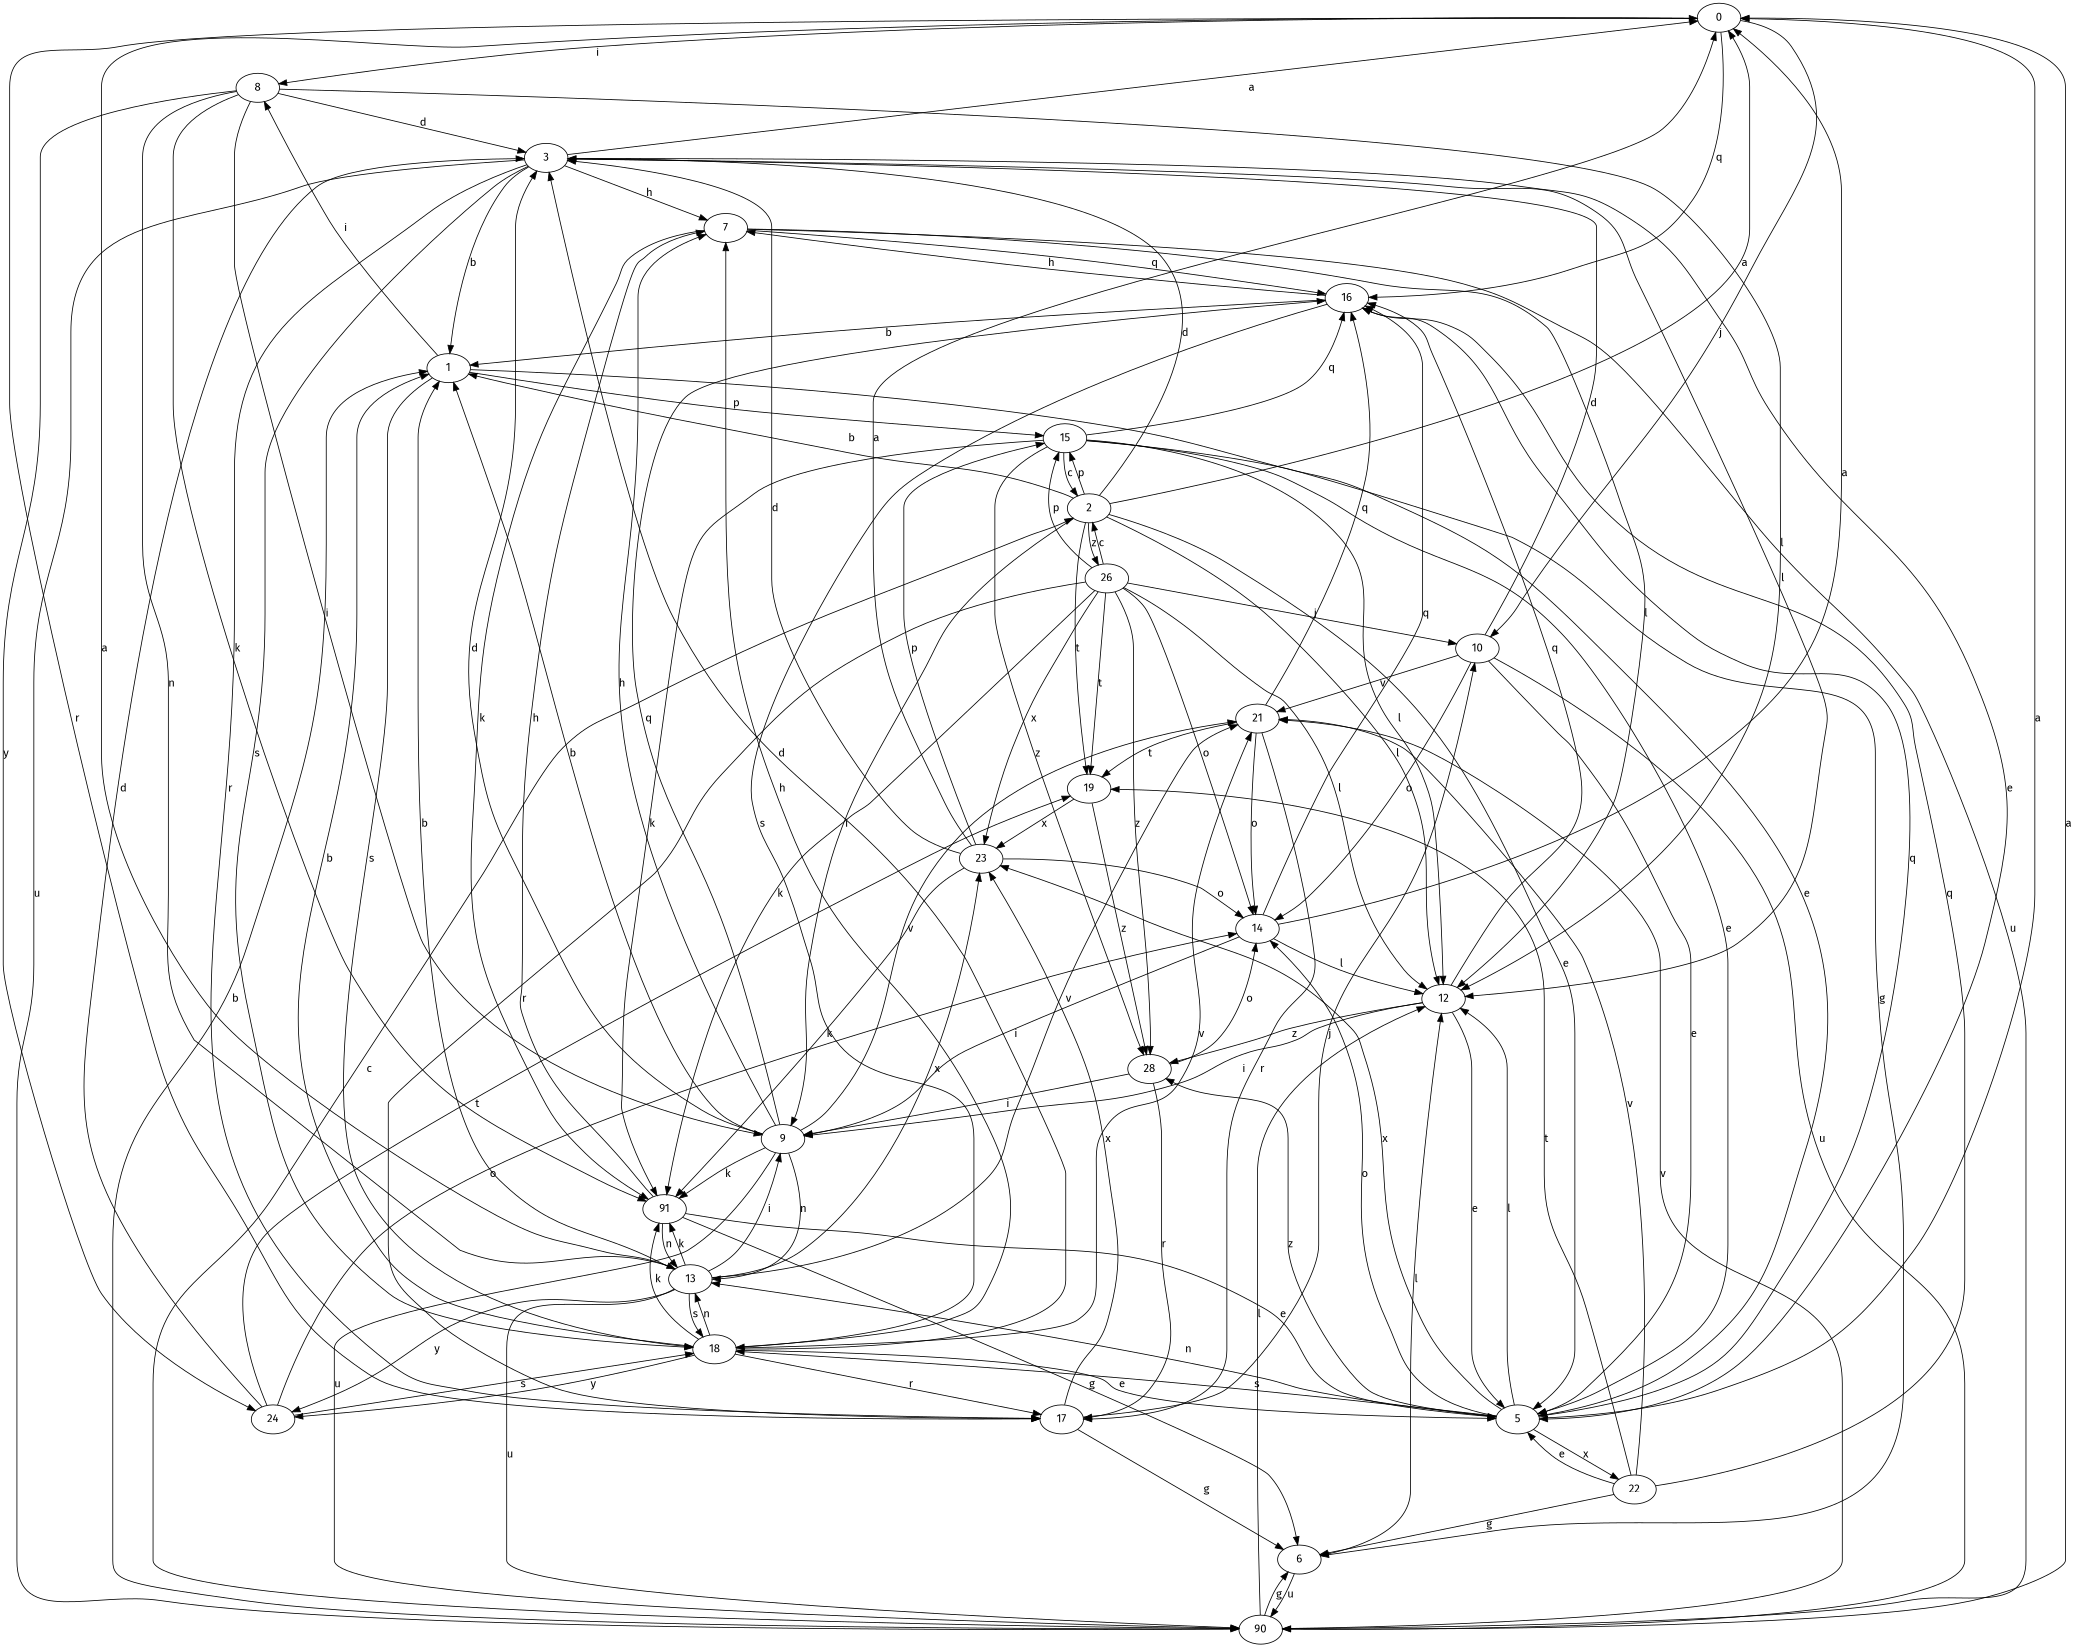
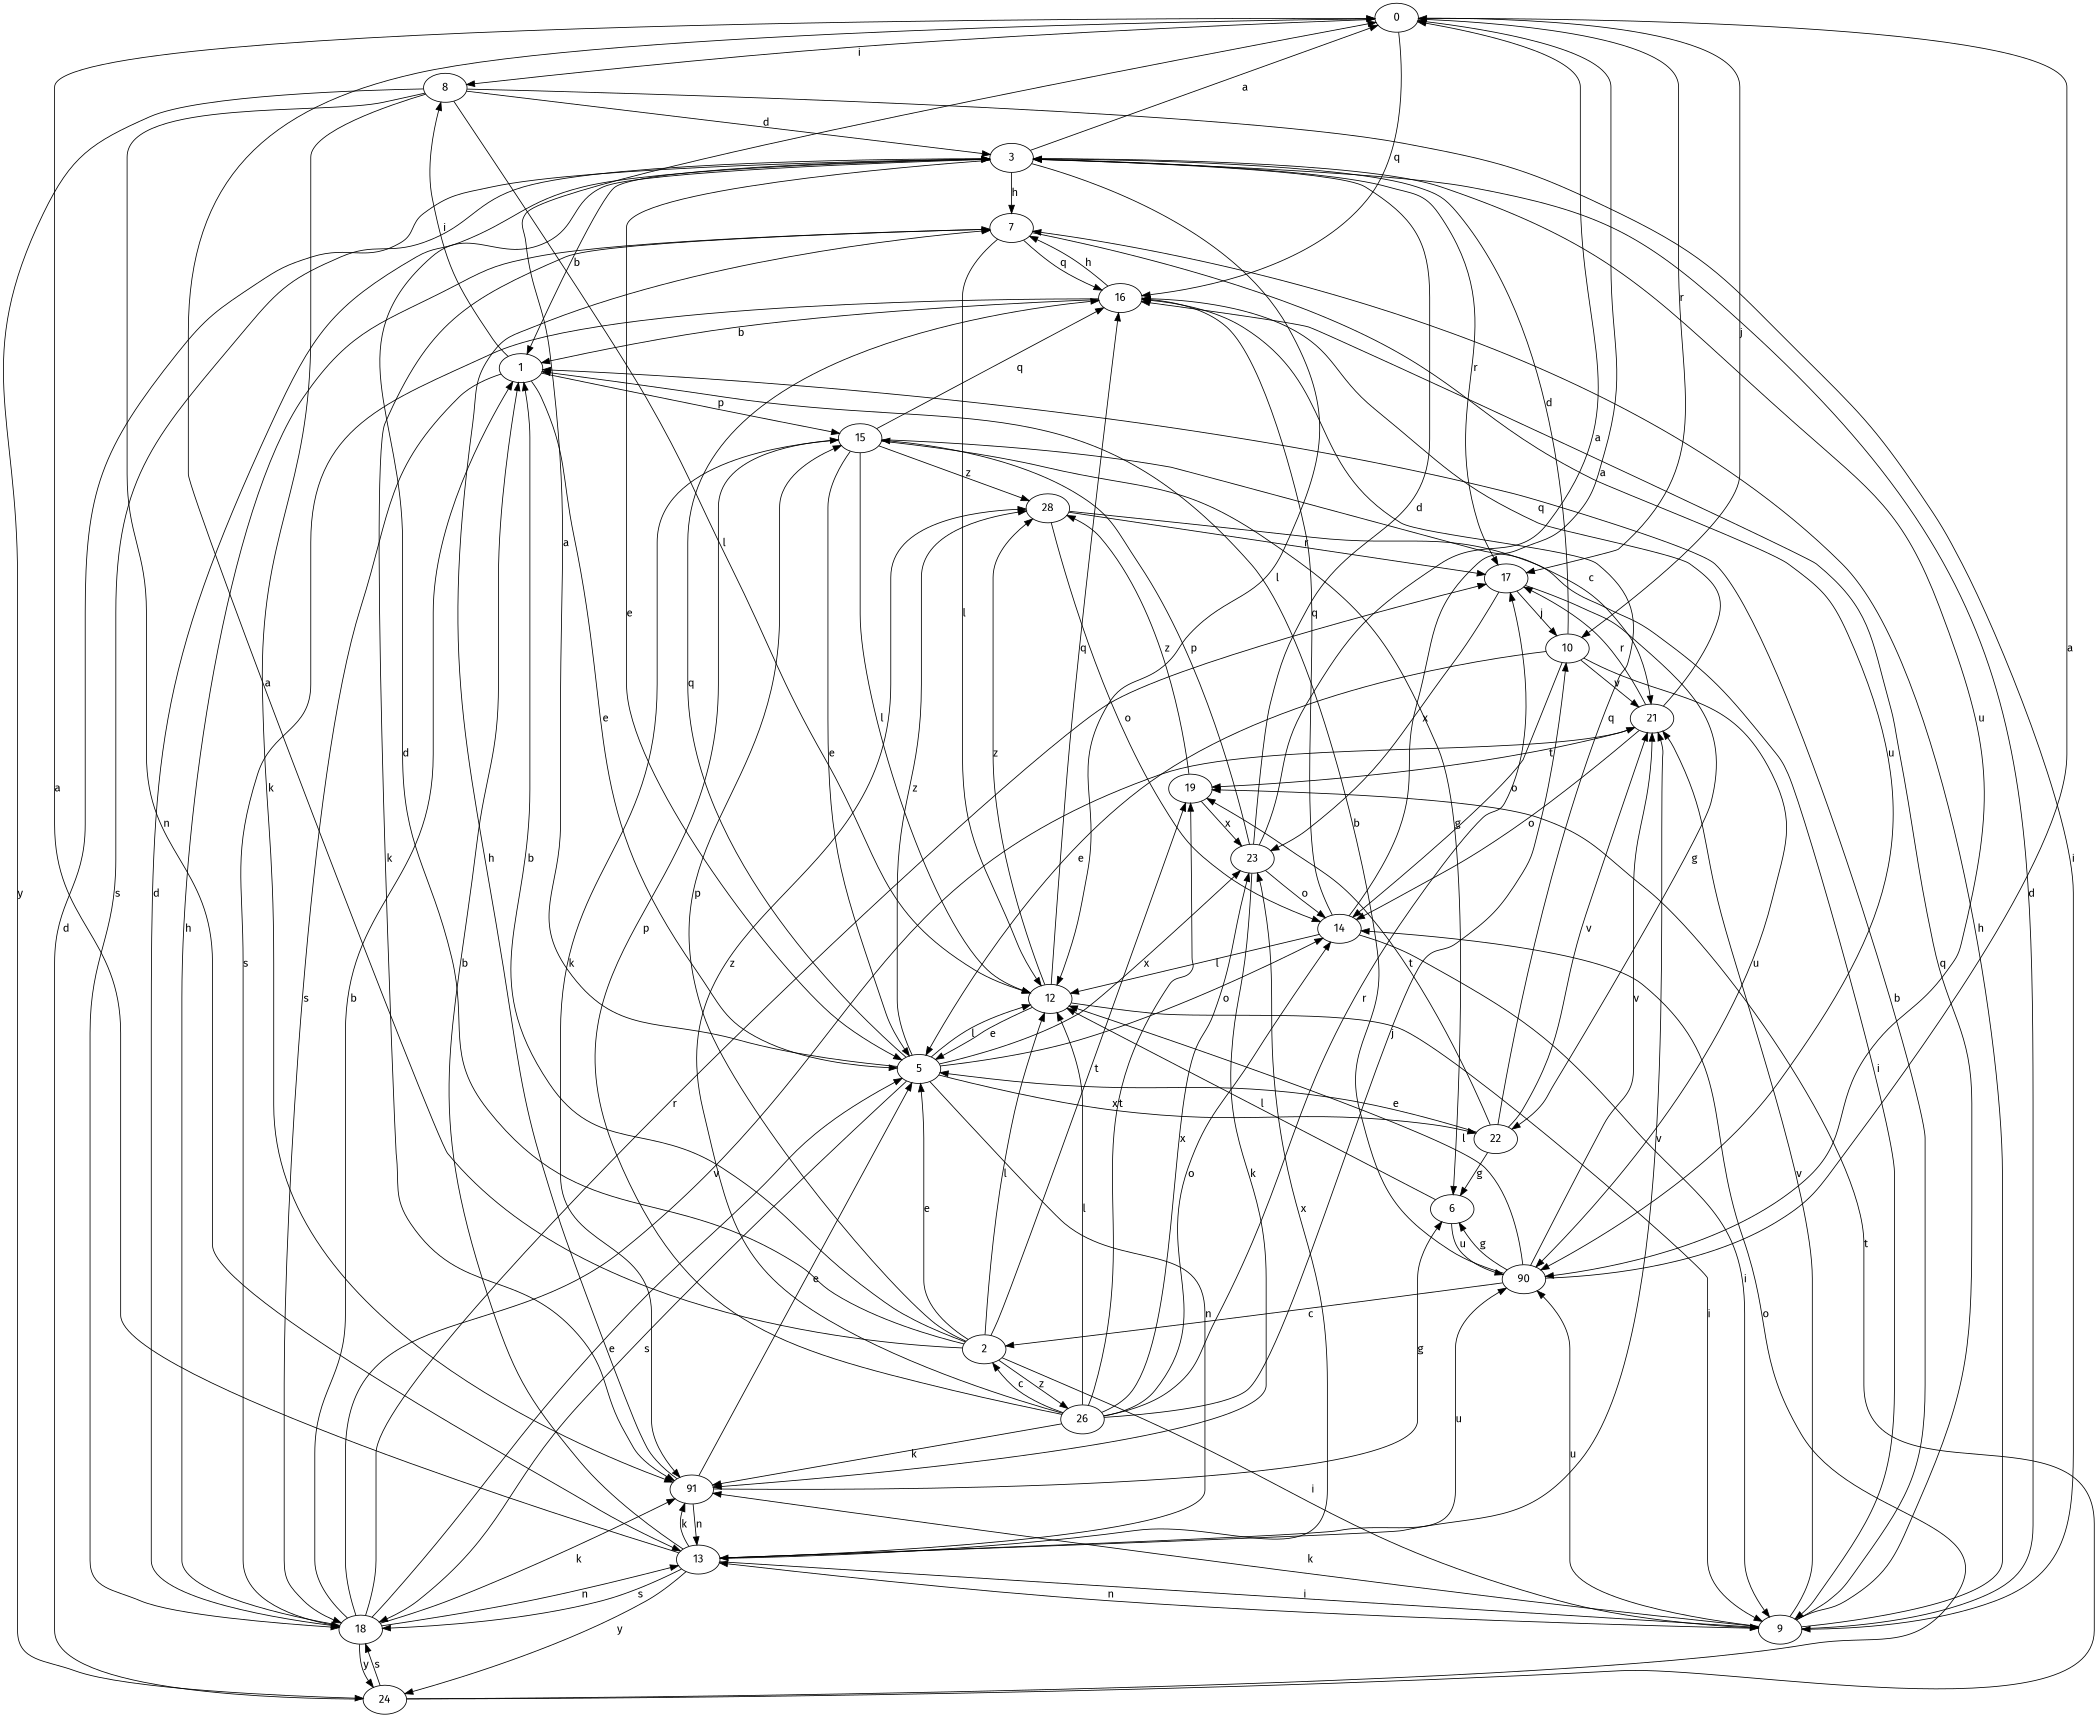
edge "15" -> "2": now "15" -> "21"
edge "17" -> "6": now "17" -> "22"
